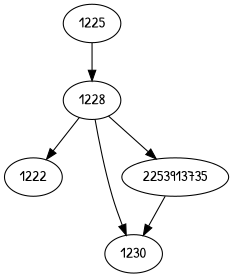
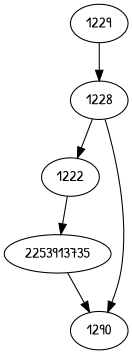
node "1225": label "1225" -> "1229"
edge "1228" -> "2253913735": now "1222" -> "2253913735"
node "1230": label "1230" -> "1290"
